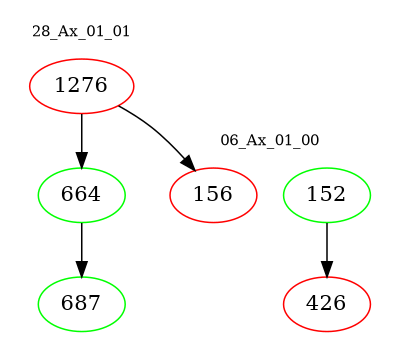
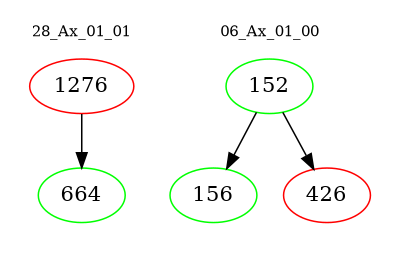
edge "1276" -> "156": now "152" -> "156"
node "156": color red -> green
node "687": removed
